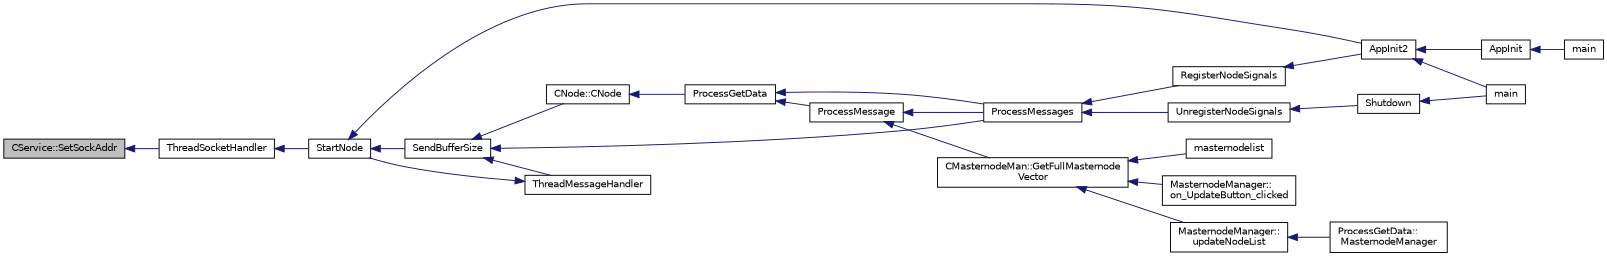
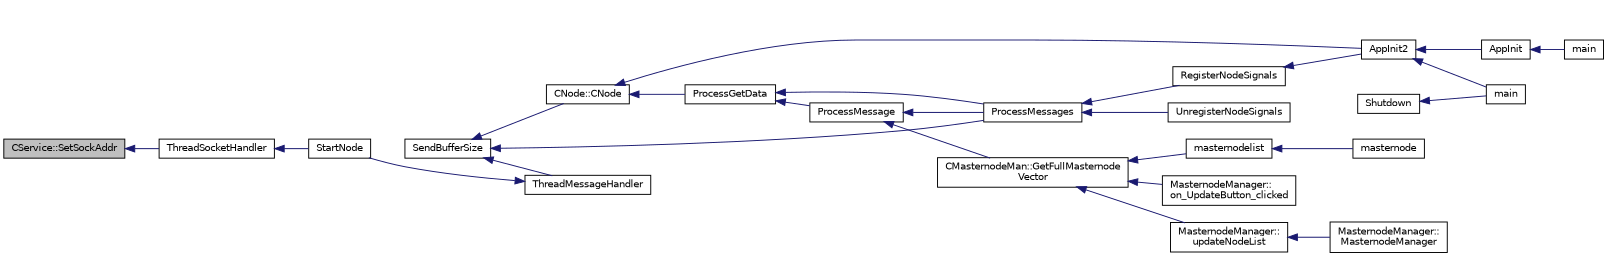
edge "AppInit2" -> "StartNode": now "AppInit2" -> "CNode::CNode"
edge "Shutdown" -> "UnregisterNodeSignals": removed
edge "SendBufferSize" -> "StartNode": removed
node "masternode": added
node "ProcessGetData:: MasternodeManager": label "ProcessGetData:: MasternodeManager" -> "MasternodeManager:: MasternodeManager"
